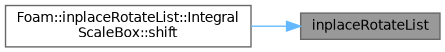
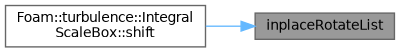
node "Foam::inplaceRotateList::Integral ScaleBox::shift": label "Foam::inplaceRotateList::Integral ScaleBox::shift" -> "Foam::turbulence::Integral ScaleBox::shift"
